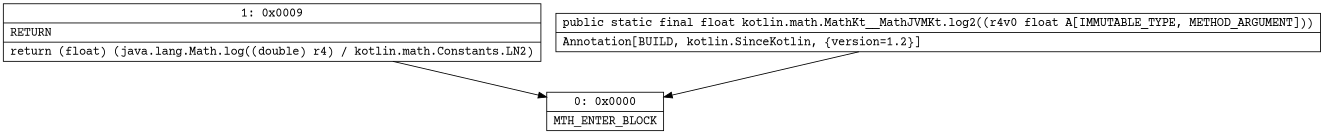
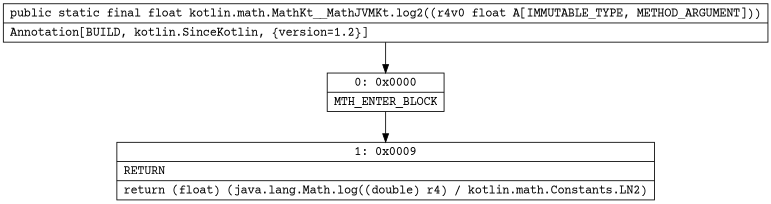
edge "1: 0x0009" -> "0: 0x0000": reversed
